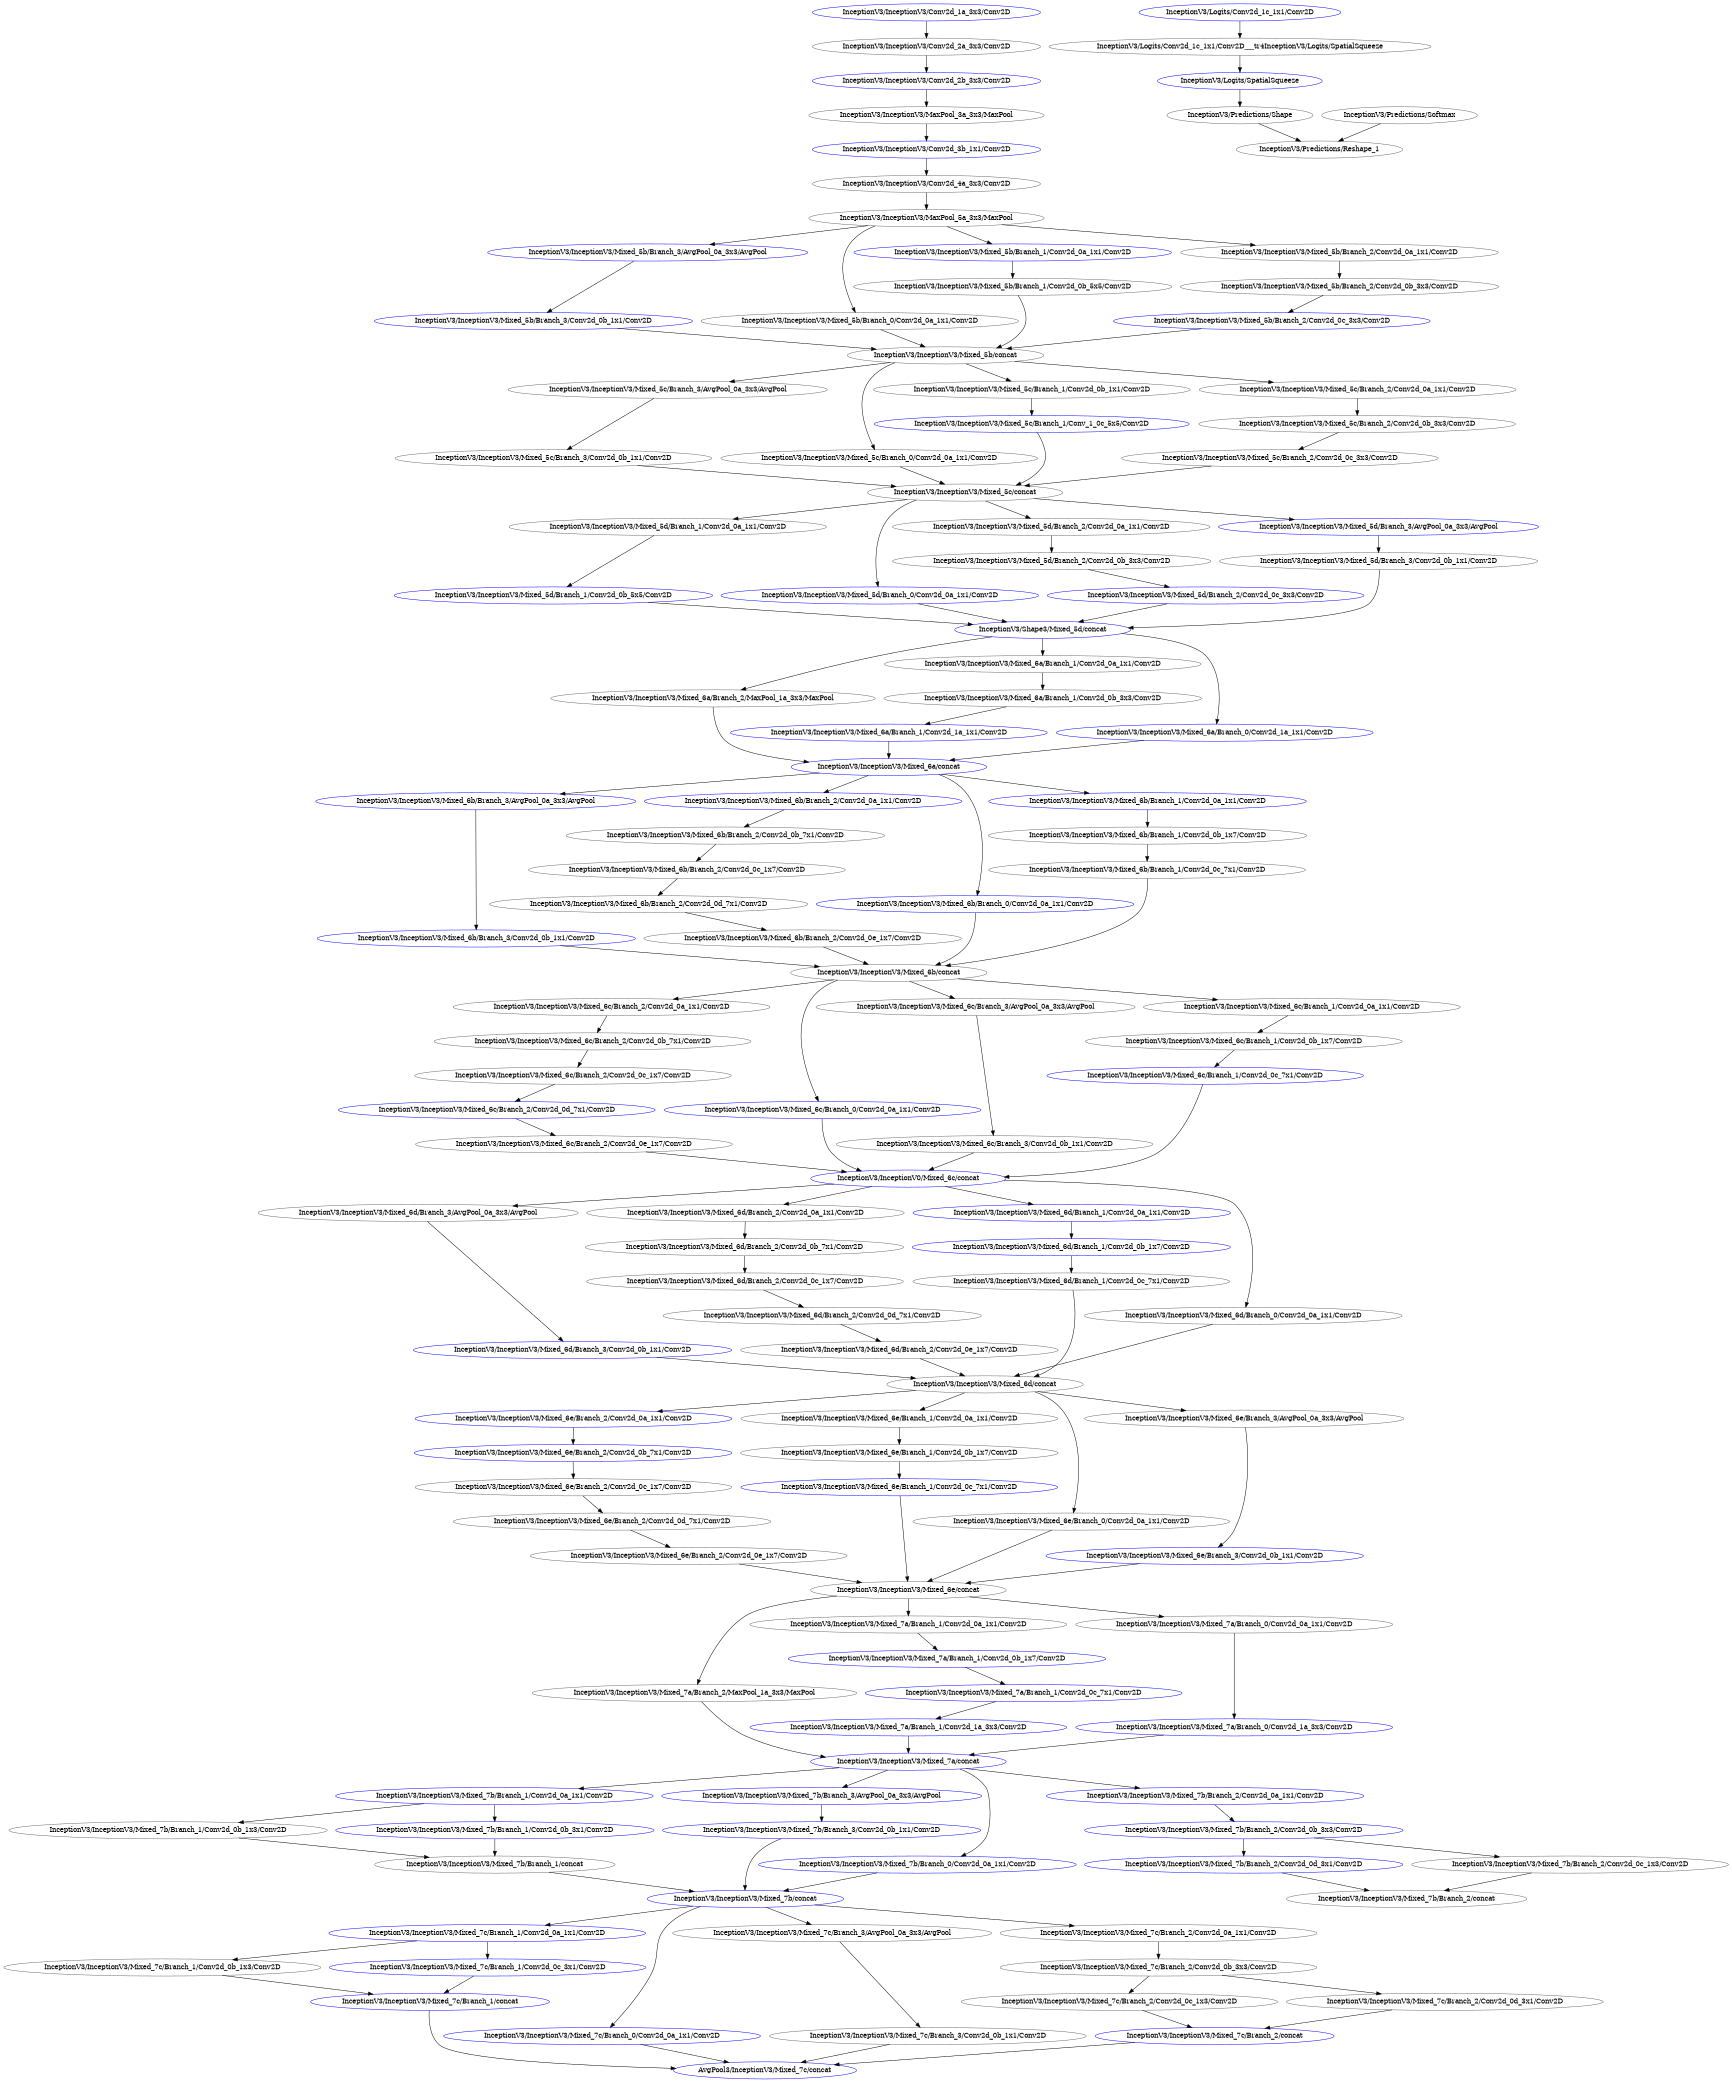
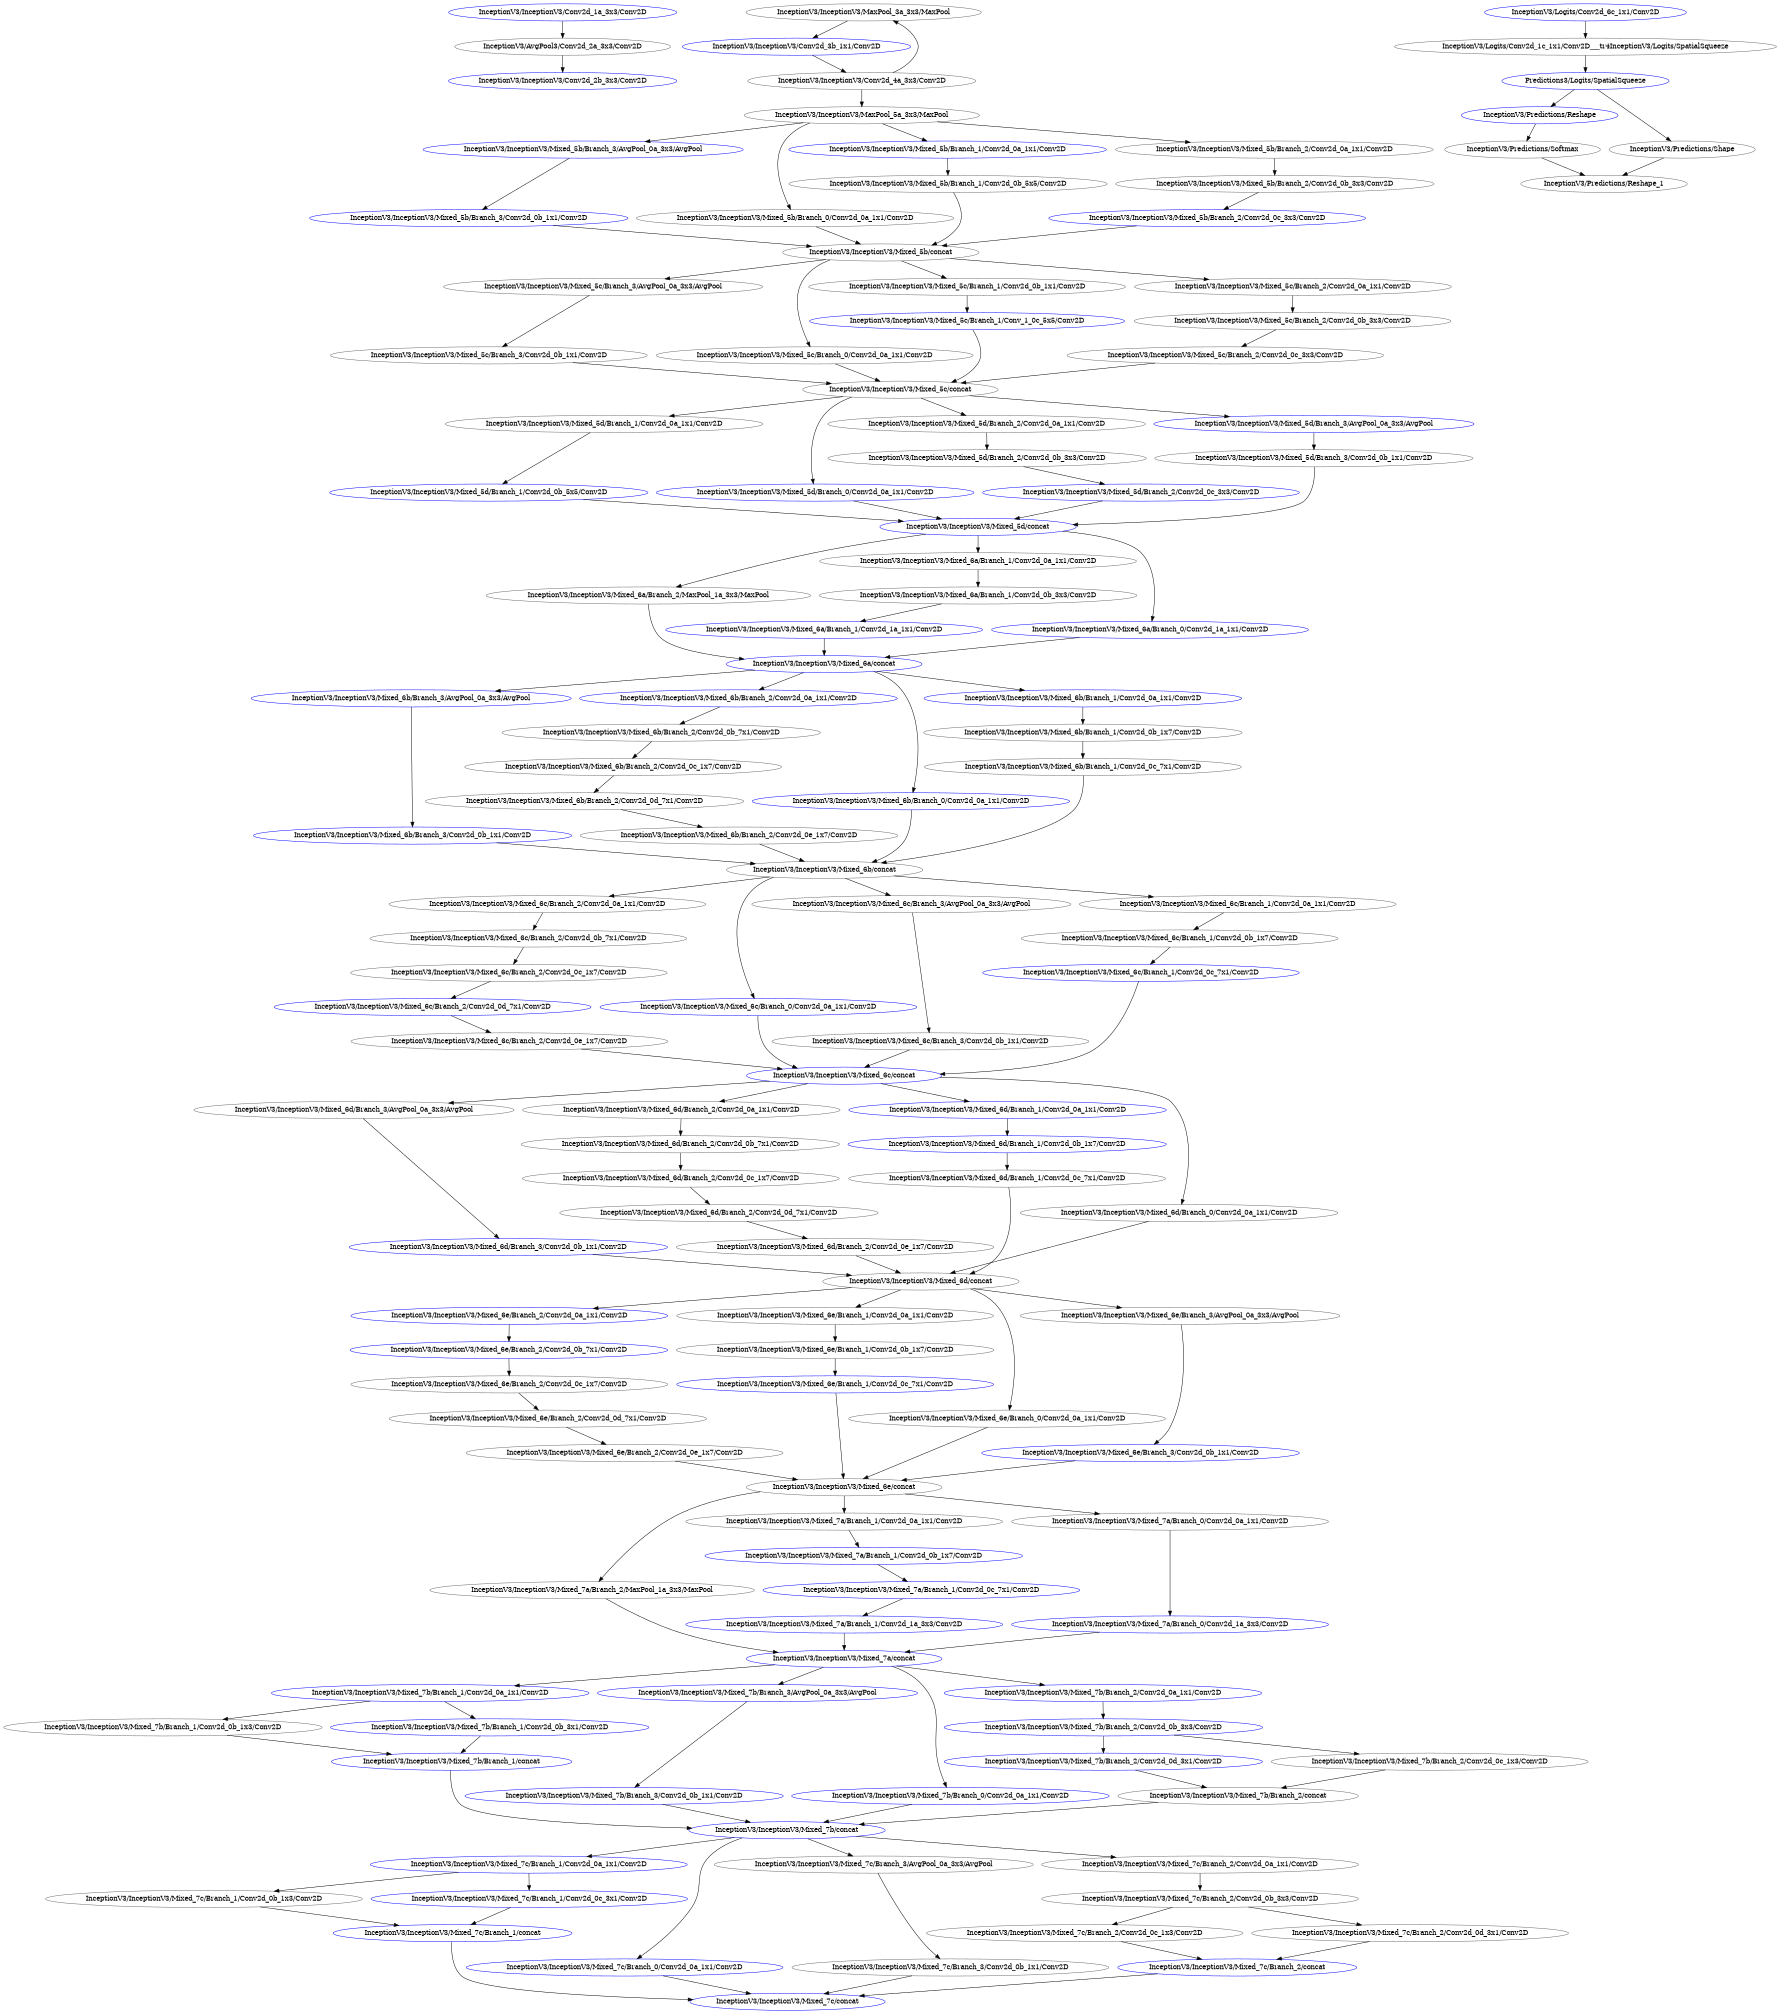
node "InceptionV3/Logits/Conv2d_1c_1x1/Conv2D": label "InceptionV3/Logits/Conv2d_1c_1x1/Conv2D" -> "InceptionV3/Logits/Conv2d_6c_1x1/Conv2D"
node "InceptionV3/InceptionV3/Conv2d_2a_3x3/Conv2D": label "InceptionV3/InceptionV3/Conv2d_2a_3x3/Conv2D" -> "InceptionV3/AvgPool3/Conv2d_2a_3x3/Conv2D"
node "InceptionV3/Logits/SpatialSqueeze": label "InceptionV3/Logits/SpatialSqueeze" -> "Predictions3/Logits/SpatialSqueeze"
edge "InceptionV3/InceptionV3/Conv2d_2b_3x3/Conv2D" -> "InceptionV3/InceptionV3/MaxPool_3a_3x3/MaxPool": now "InceptionV3/InceptionV3/Conv2d_4a_3x3/Conv2D" -> "InceptionV3/InceptionV3/MaxPool_3a_3x3/MaxPool"
node "InceptionV3/Predictions/Reshape": added
node "InceptionV3/Shape3/Mixed_5d/concat": label "InceptionV3/Shape3/Mixed_5d/concat" -> "InceptionV3/InceptionV3/Mixed_5d/concat"
node "InceptionV3/InceptionV0/Mixed_6c/concat": label "InceptionV3/InceptionV0/Mixed_6c/concat" -> "InceptionV3/InceptionV3/Mixed_6c/concat"
edge "InceptionV3/InceptionV3/Mixed_7b/Branch_2/concat" -> "InceptionV3/InceptionV3/Mixed_7b/concat": added
node "InceptionV3/InceptionV3/Mixed_7b/Branch_1/concat": color gray40 -> blue
node "AvgPool3/InceptionV3/Mixed_7c/concat": label "AvgPool3/InceptionV3/Mixed_7c/concat" -> "InceptionV3/InceptionV3/Mixed_7c/concat"
